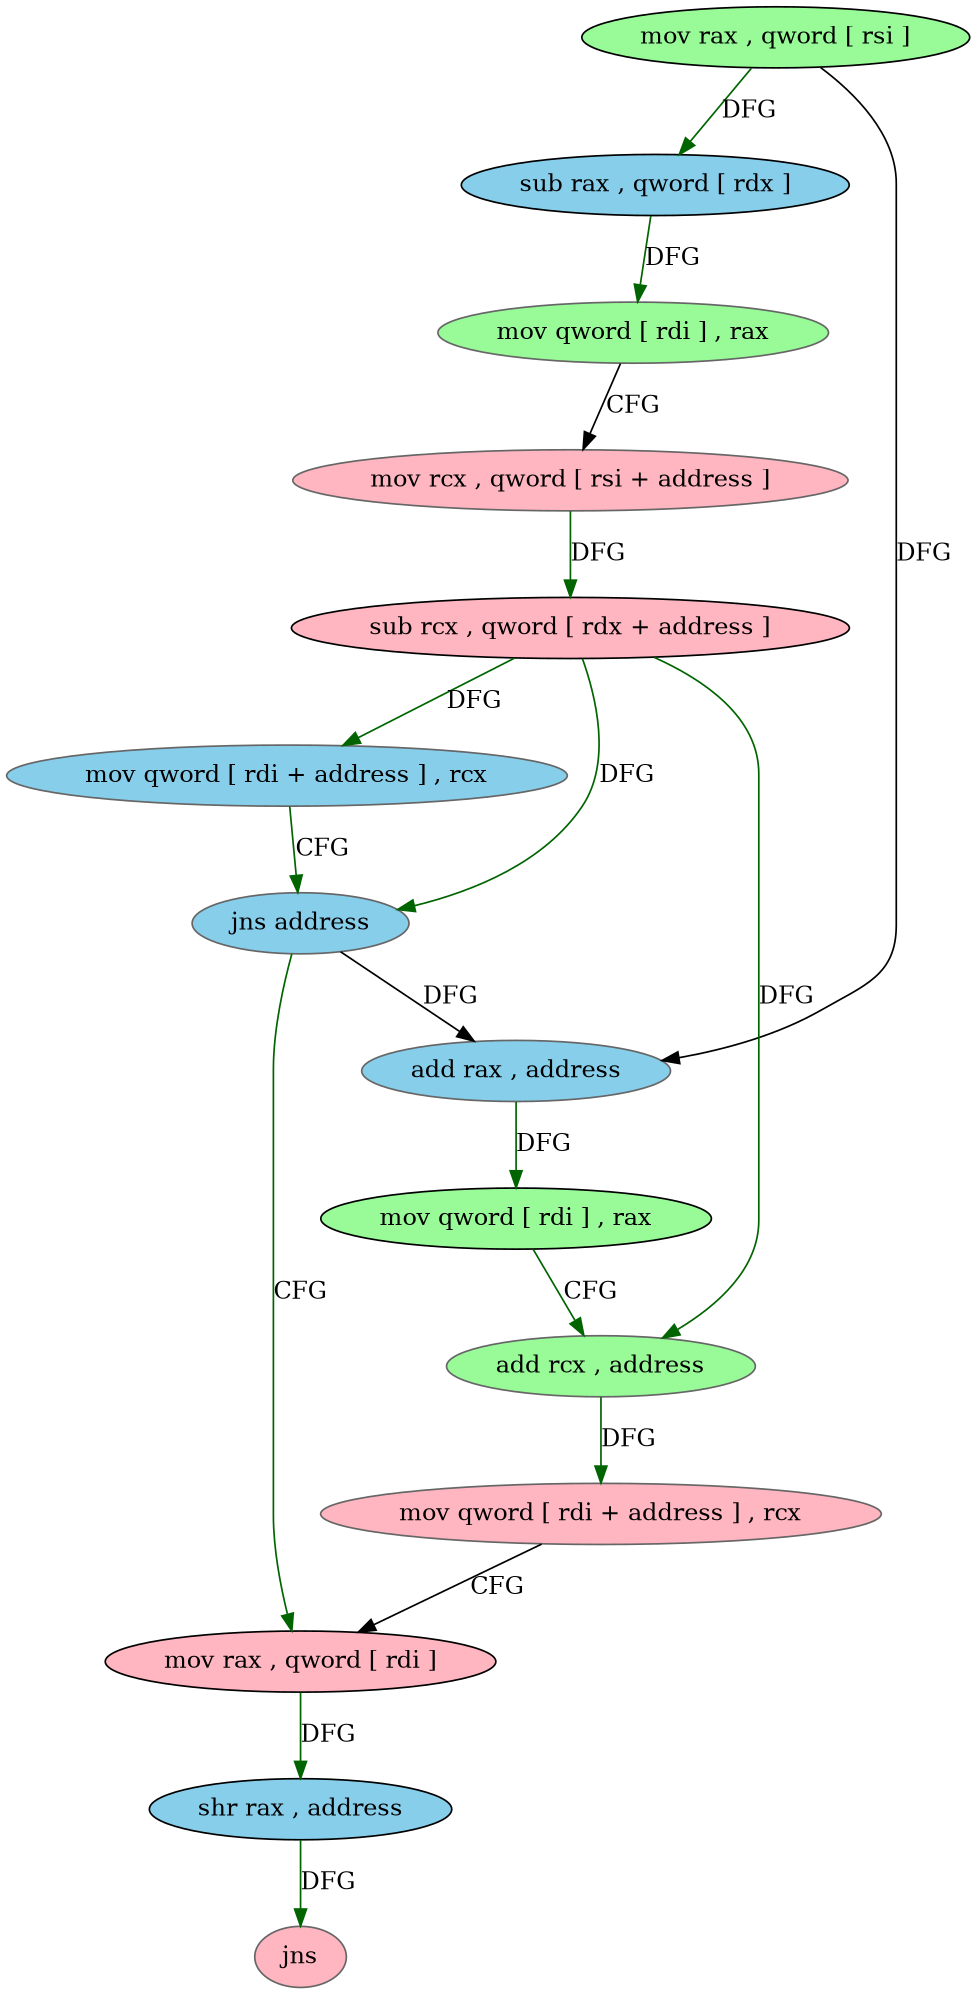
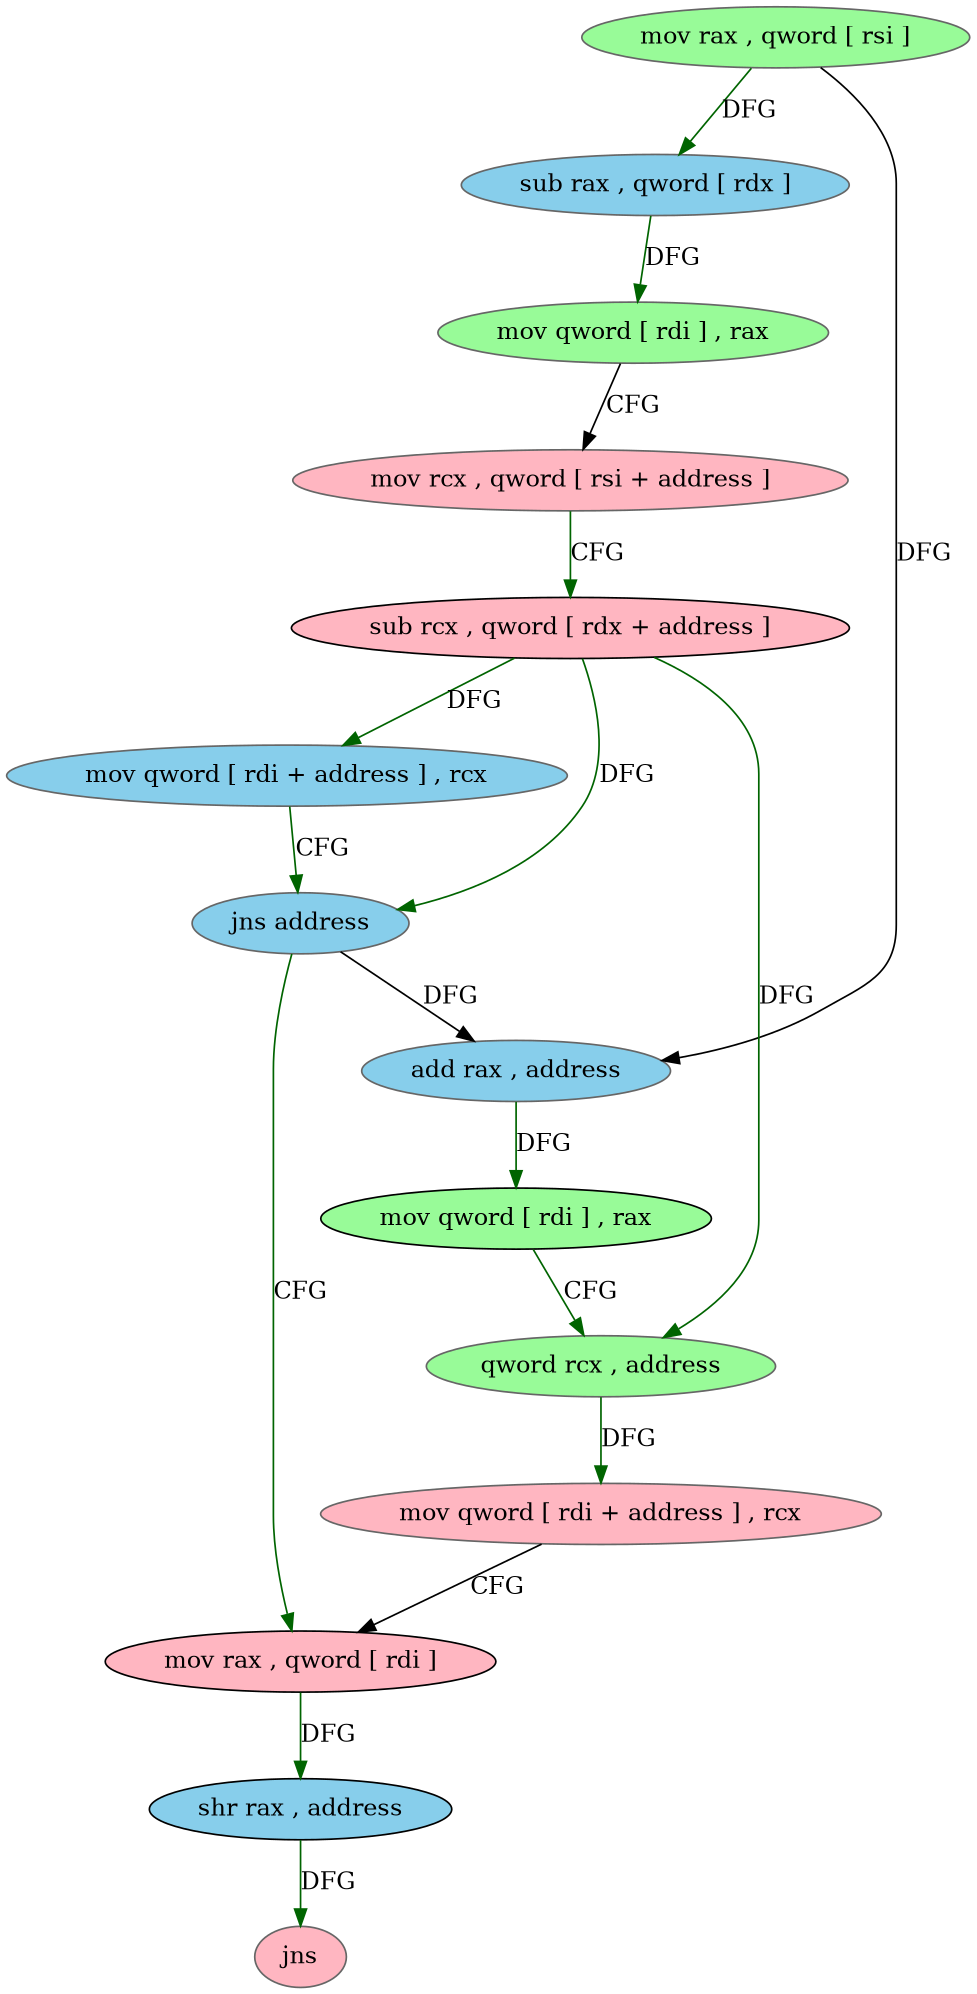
node "mov rax , qword [ rsi ]": color black -> gray40
node "sub rax , qword [ rdx ]": color black -> gray40
edge "mov rcx , qword [ rsi + address ]" -> "sub rcx , qword [ rdx + address ]": label "DFG" -> "CFG"
node "add rcx , address": label "add rcx , address" -> "qword rcx , address"
